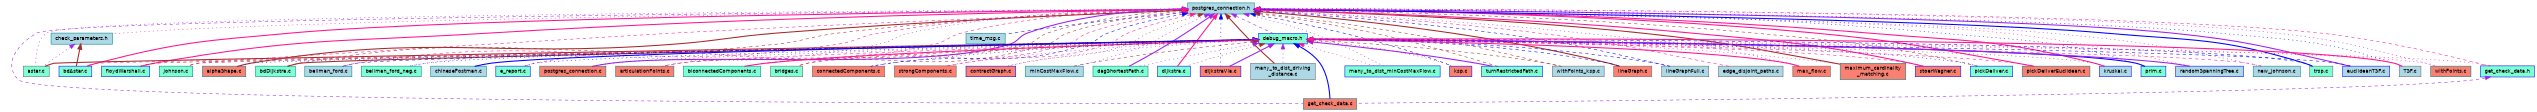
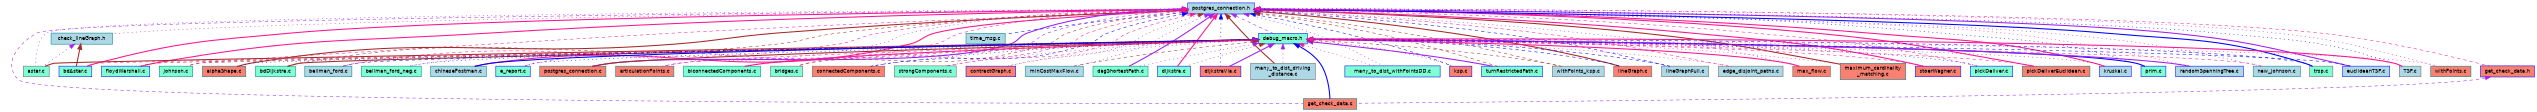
node "postgres_connection.h": color teal -> blue
edge "pickDeliver.c" -> "postgres_connection.h": color brown -> deeppink
edge "articulationPoints.c" -> "postgres_connection.h": color brown -> purple
node "check_parameters.h": label "check_parameters.h" -> "check_lineGraph.h"
edge "chinesePostman.c" -> "postgres_connection.h": added
edge "get_check_data.h" -> "debug_macro.h": now "edge_disjoint_paths.c" -> "debug_macro.h"
edge "postgres_connection.c" -> "debug_macro.h": style dotted -> bold
node "strongComponents.c": fillcolor salmon -> aquamarine
node "many_to_dist_minCostMaxFlow.c": label "many_to_dist_minCostMaxFlow.c" -> "many_to_dist_withPointsDD.c"
node "get_check_data.h": fillcolor aquamarine -> salmon
